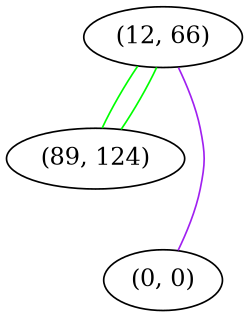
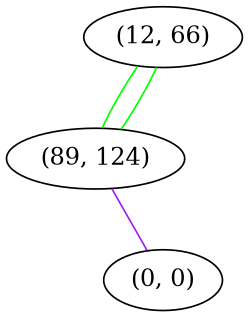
edge "(12, 66)" -- "(0, 0)": now "(89, 124)" -- "(0, 0)"
